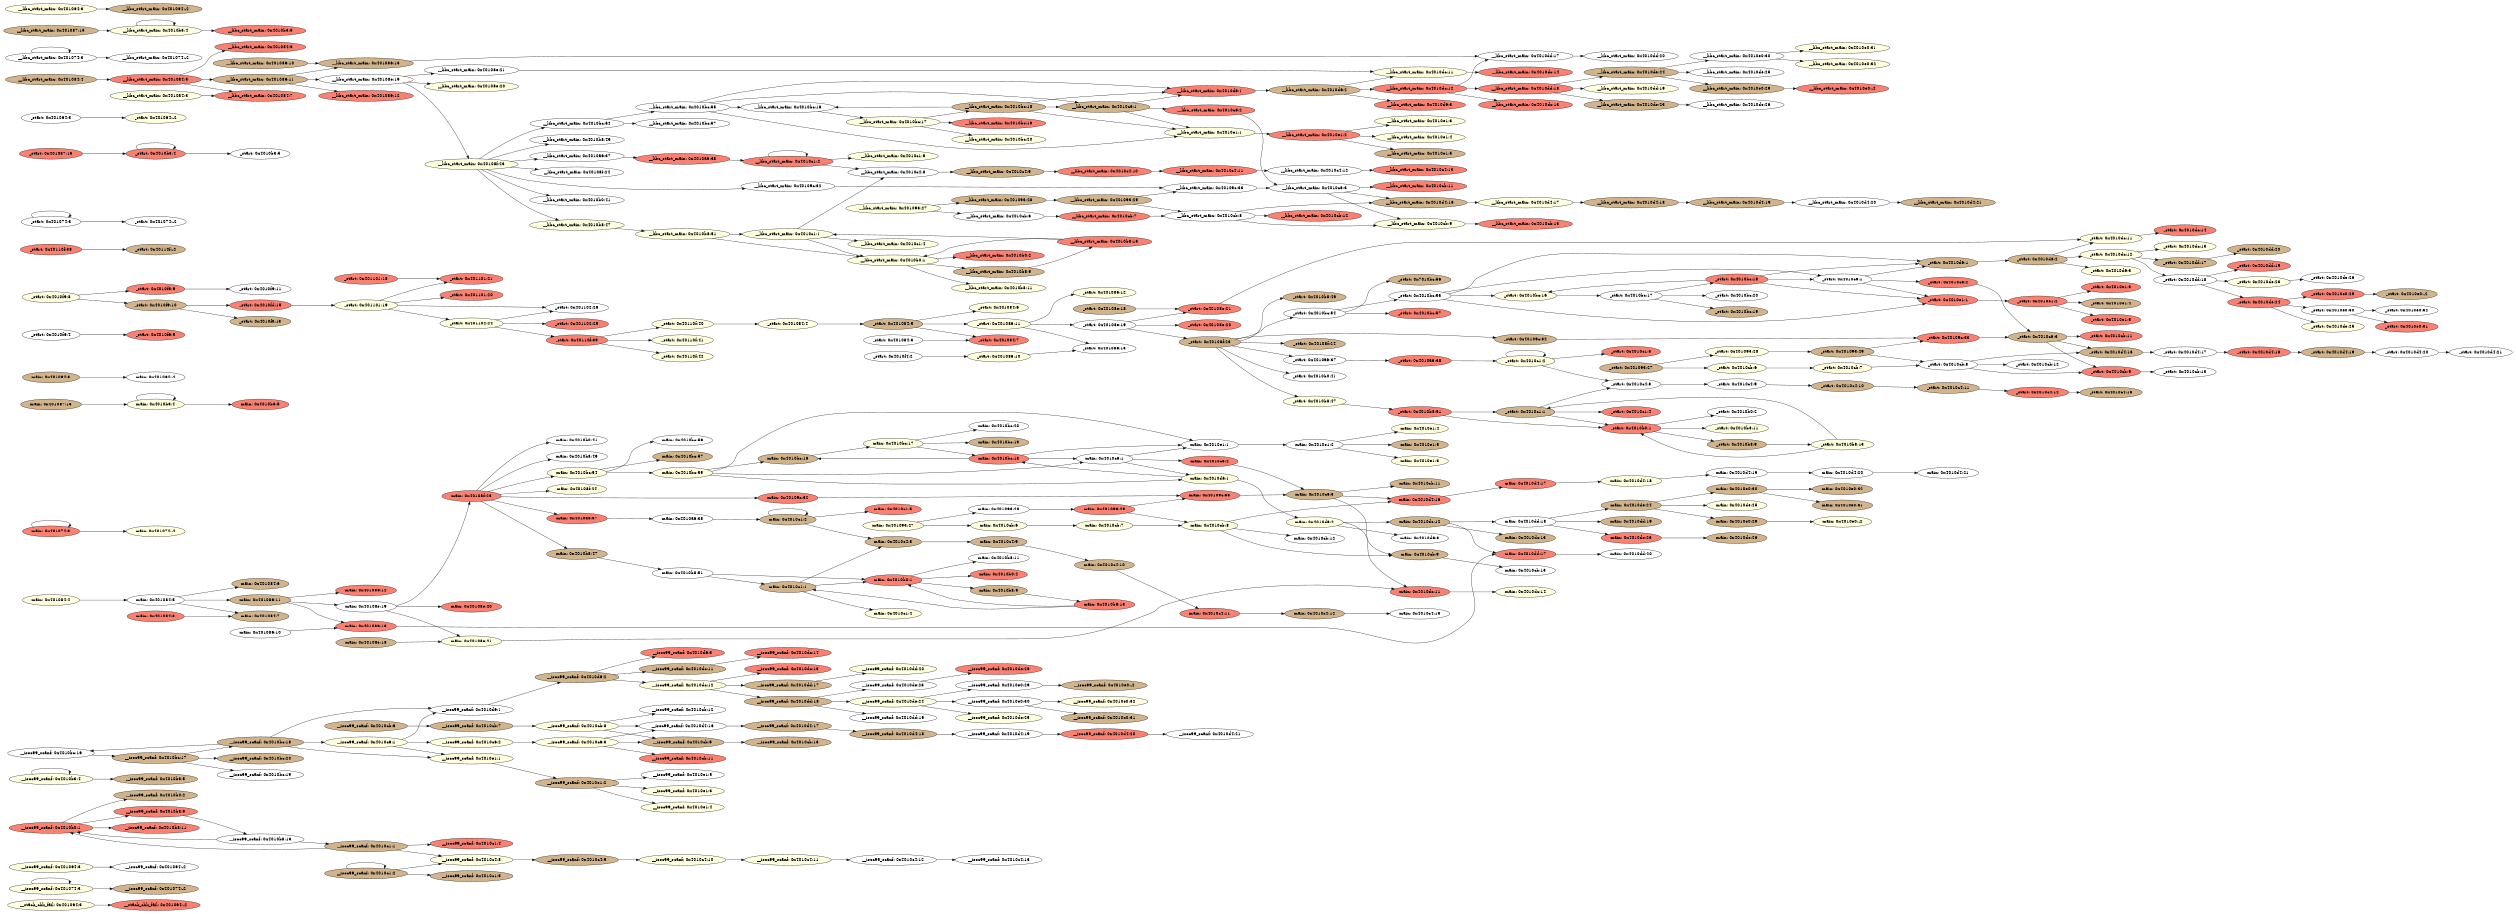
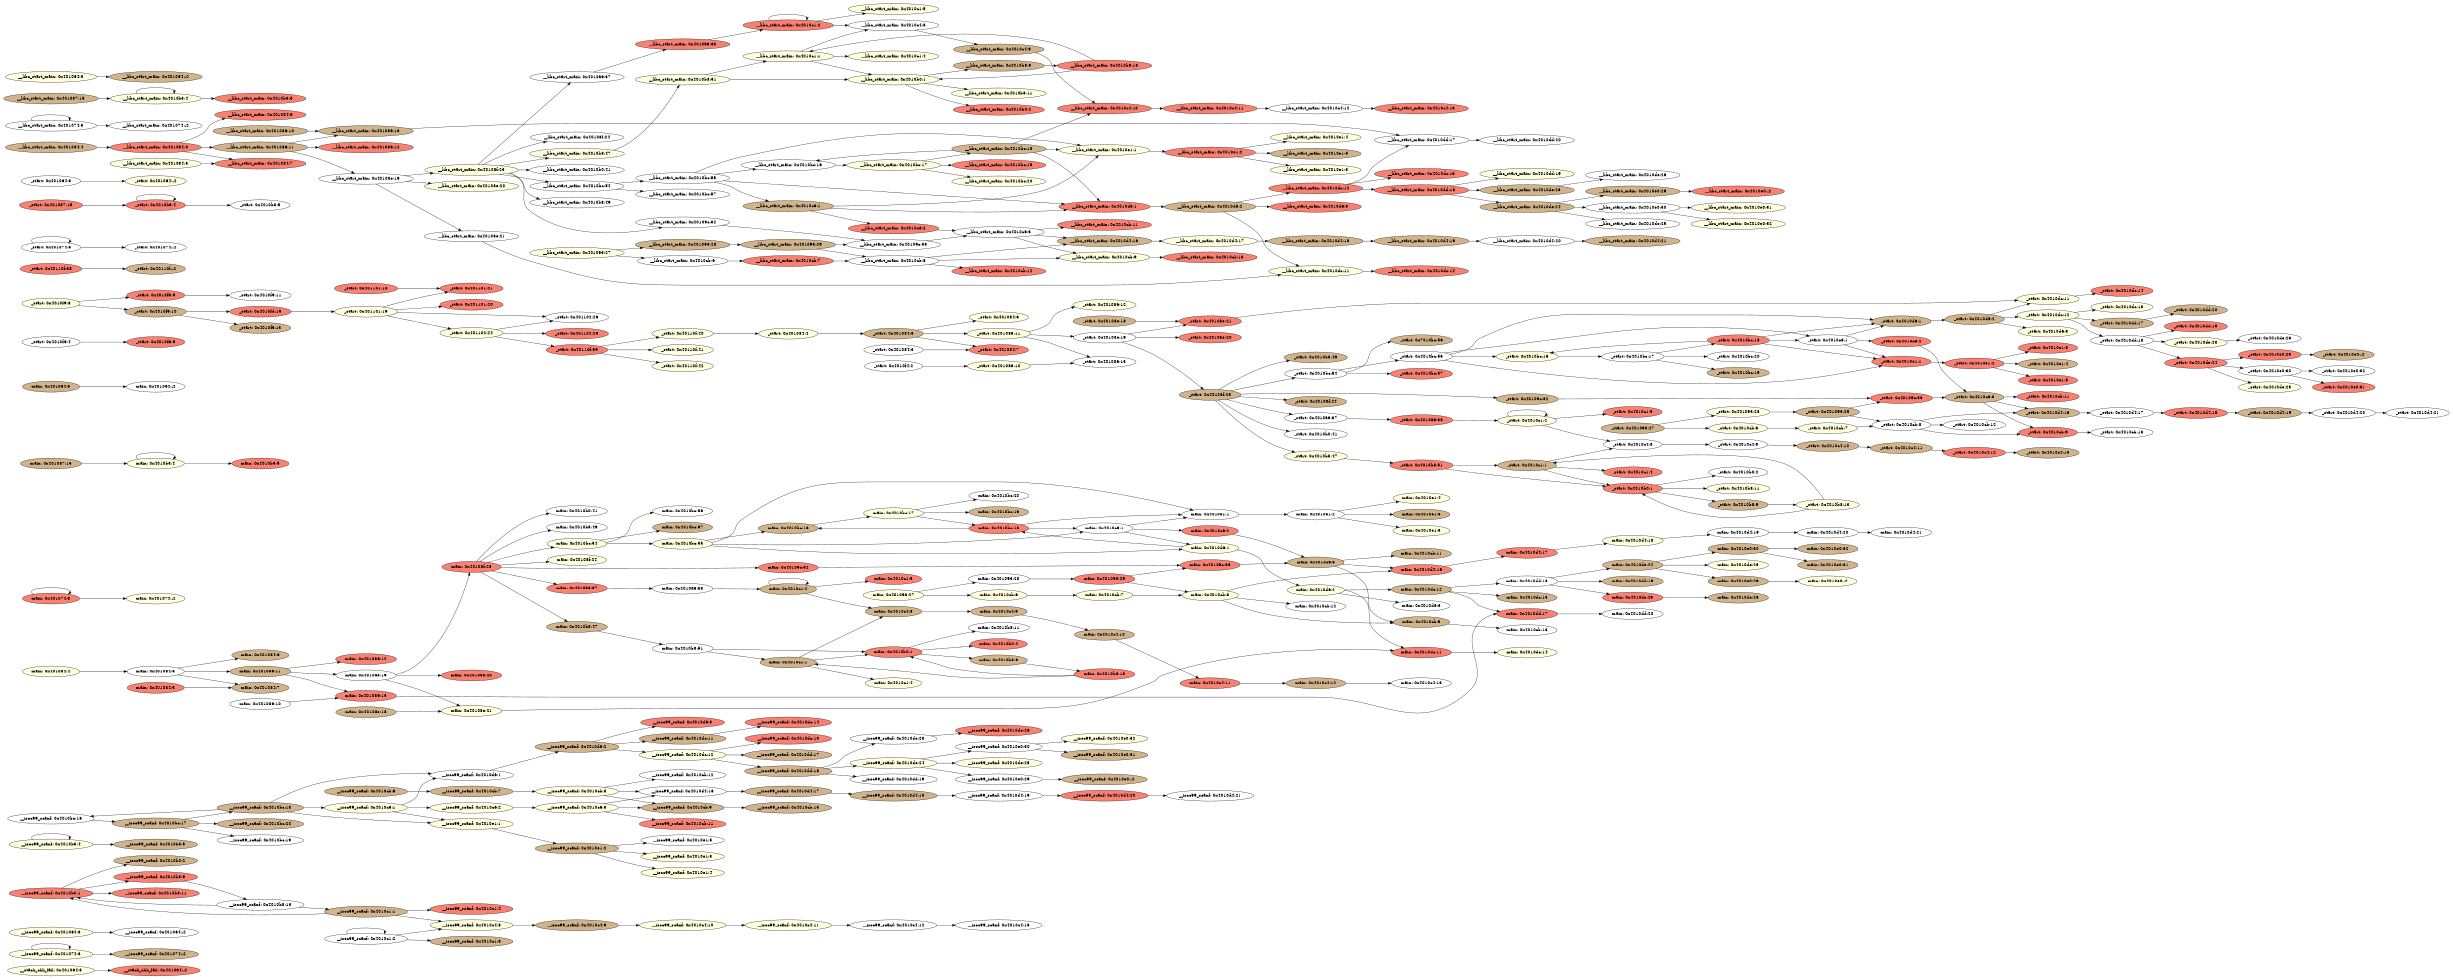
edge "__libc_start_main: 0x4010bc:18" -> "__libc_start_main: 0x4010c6:1": now "__libc_start_main: 0x4010bc:18" -> "__libc_start_main: 0x4010c4:10"
node "__isoc99_scanf: 0x4010dd:20": removed
node "__isoc99_scanf: 0x4010c1:2": fillcolor tan -> white
